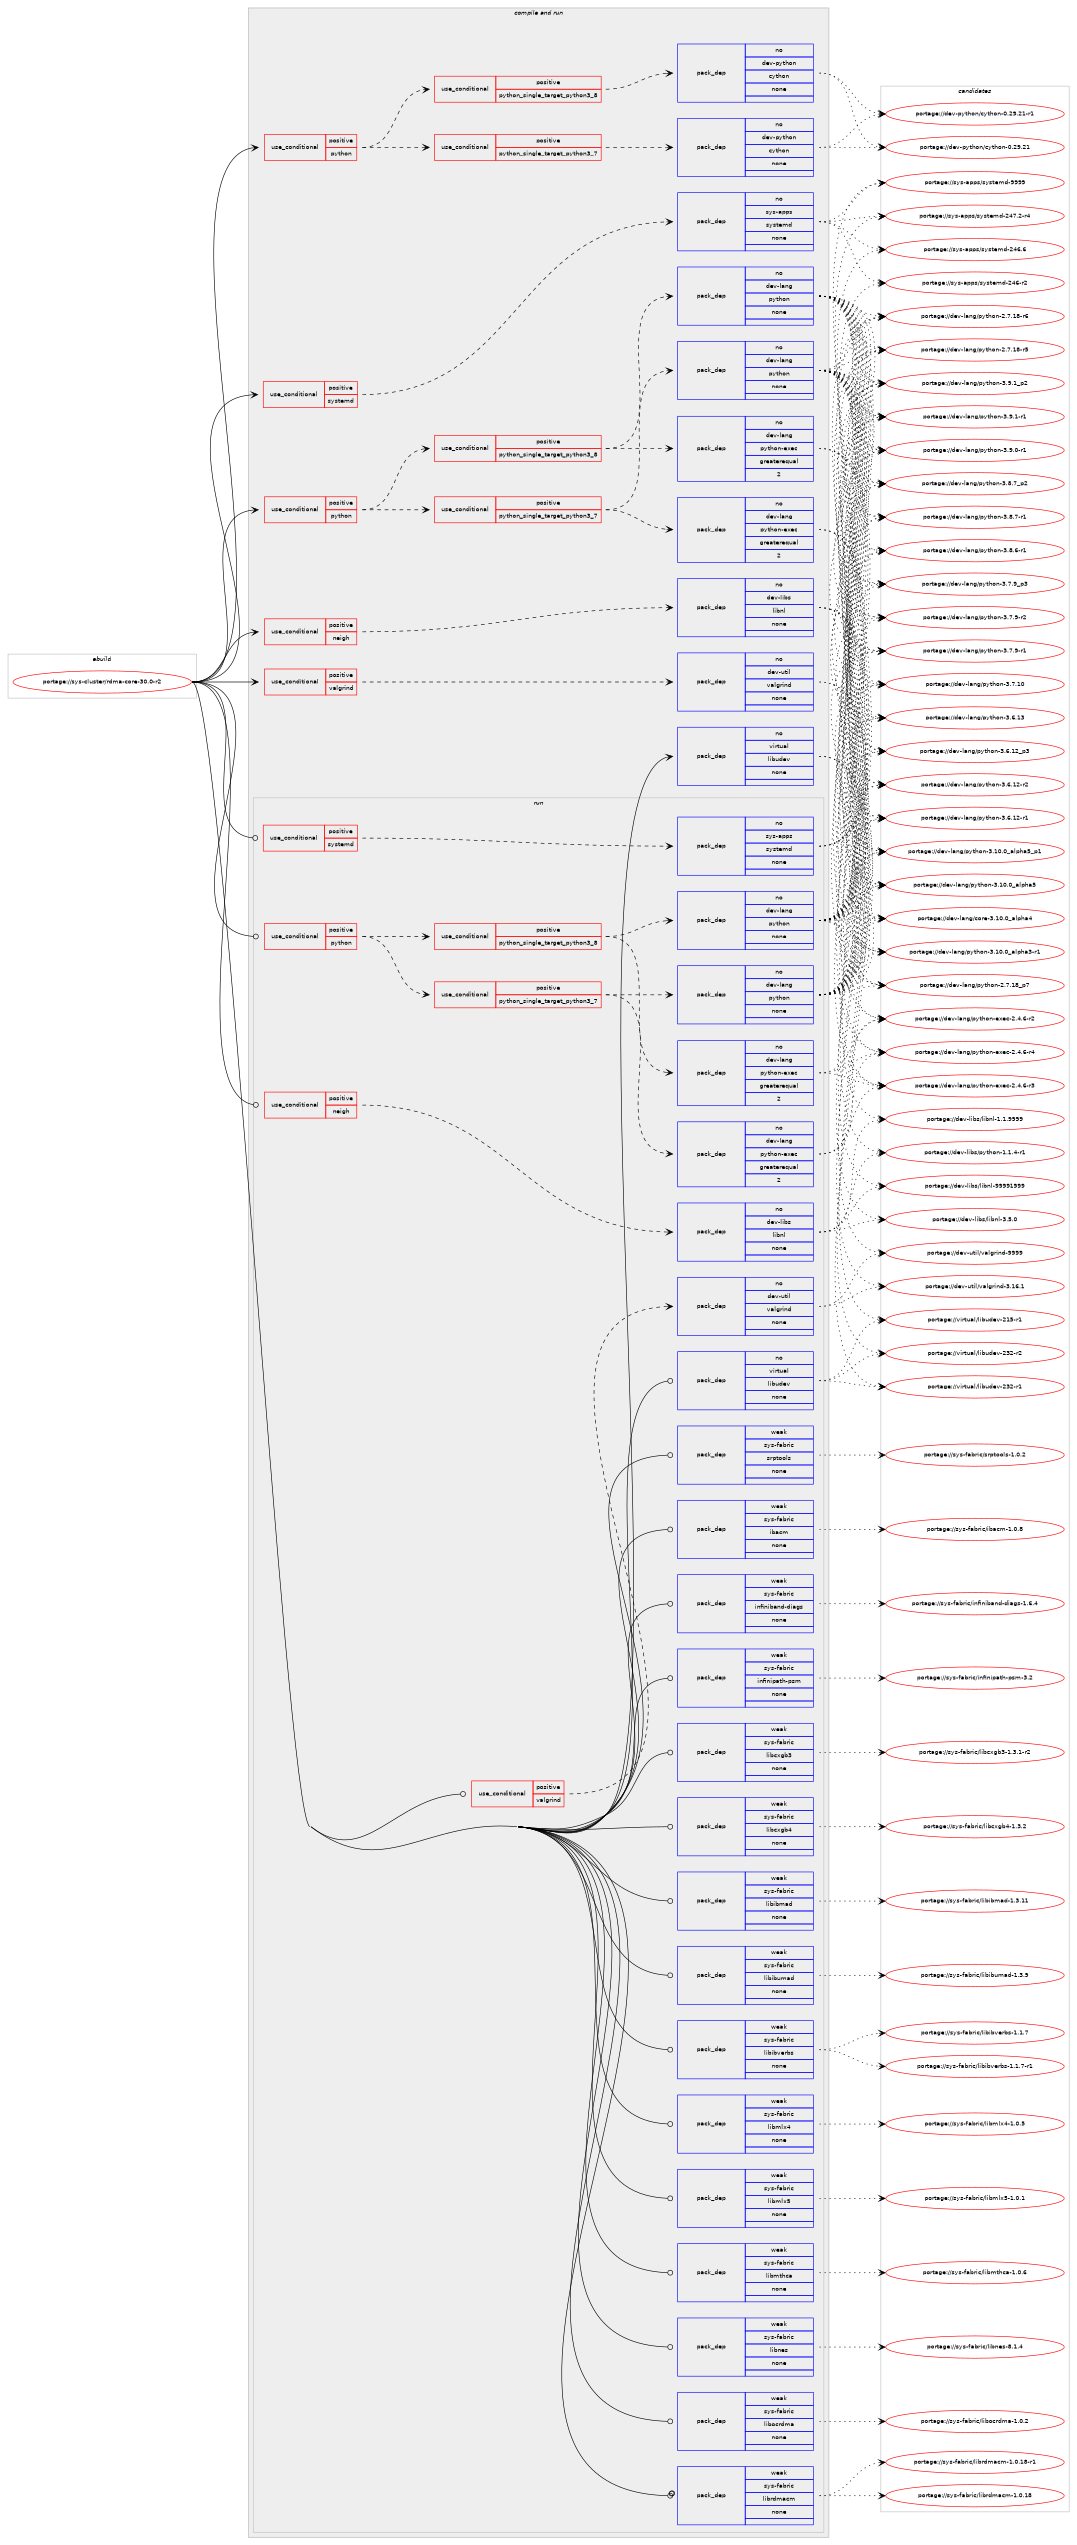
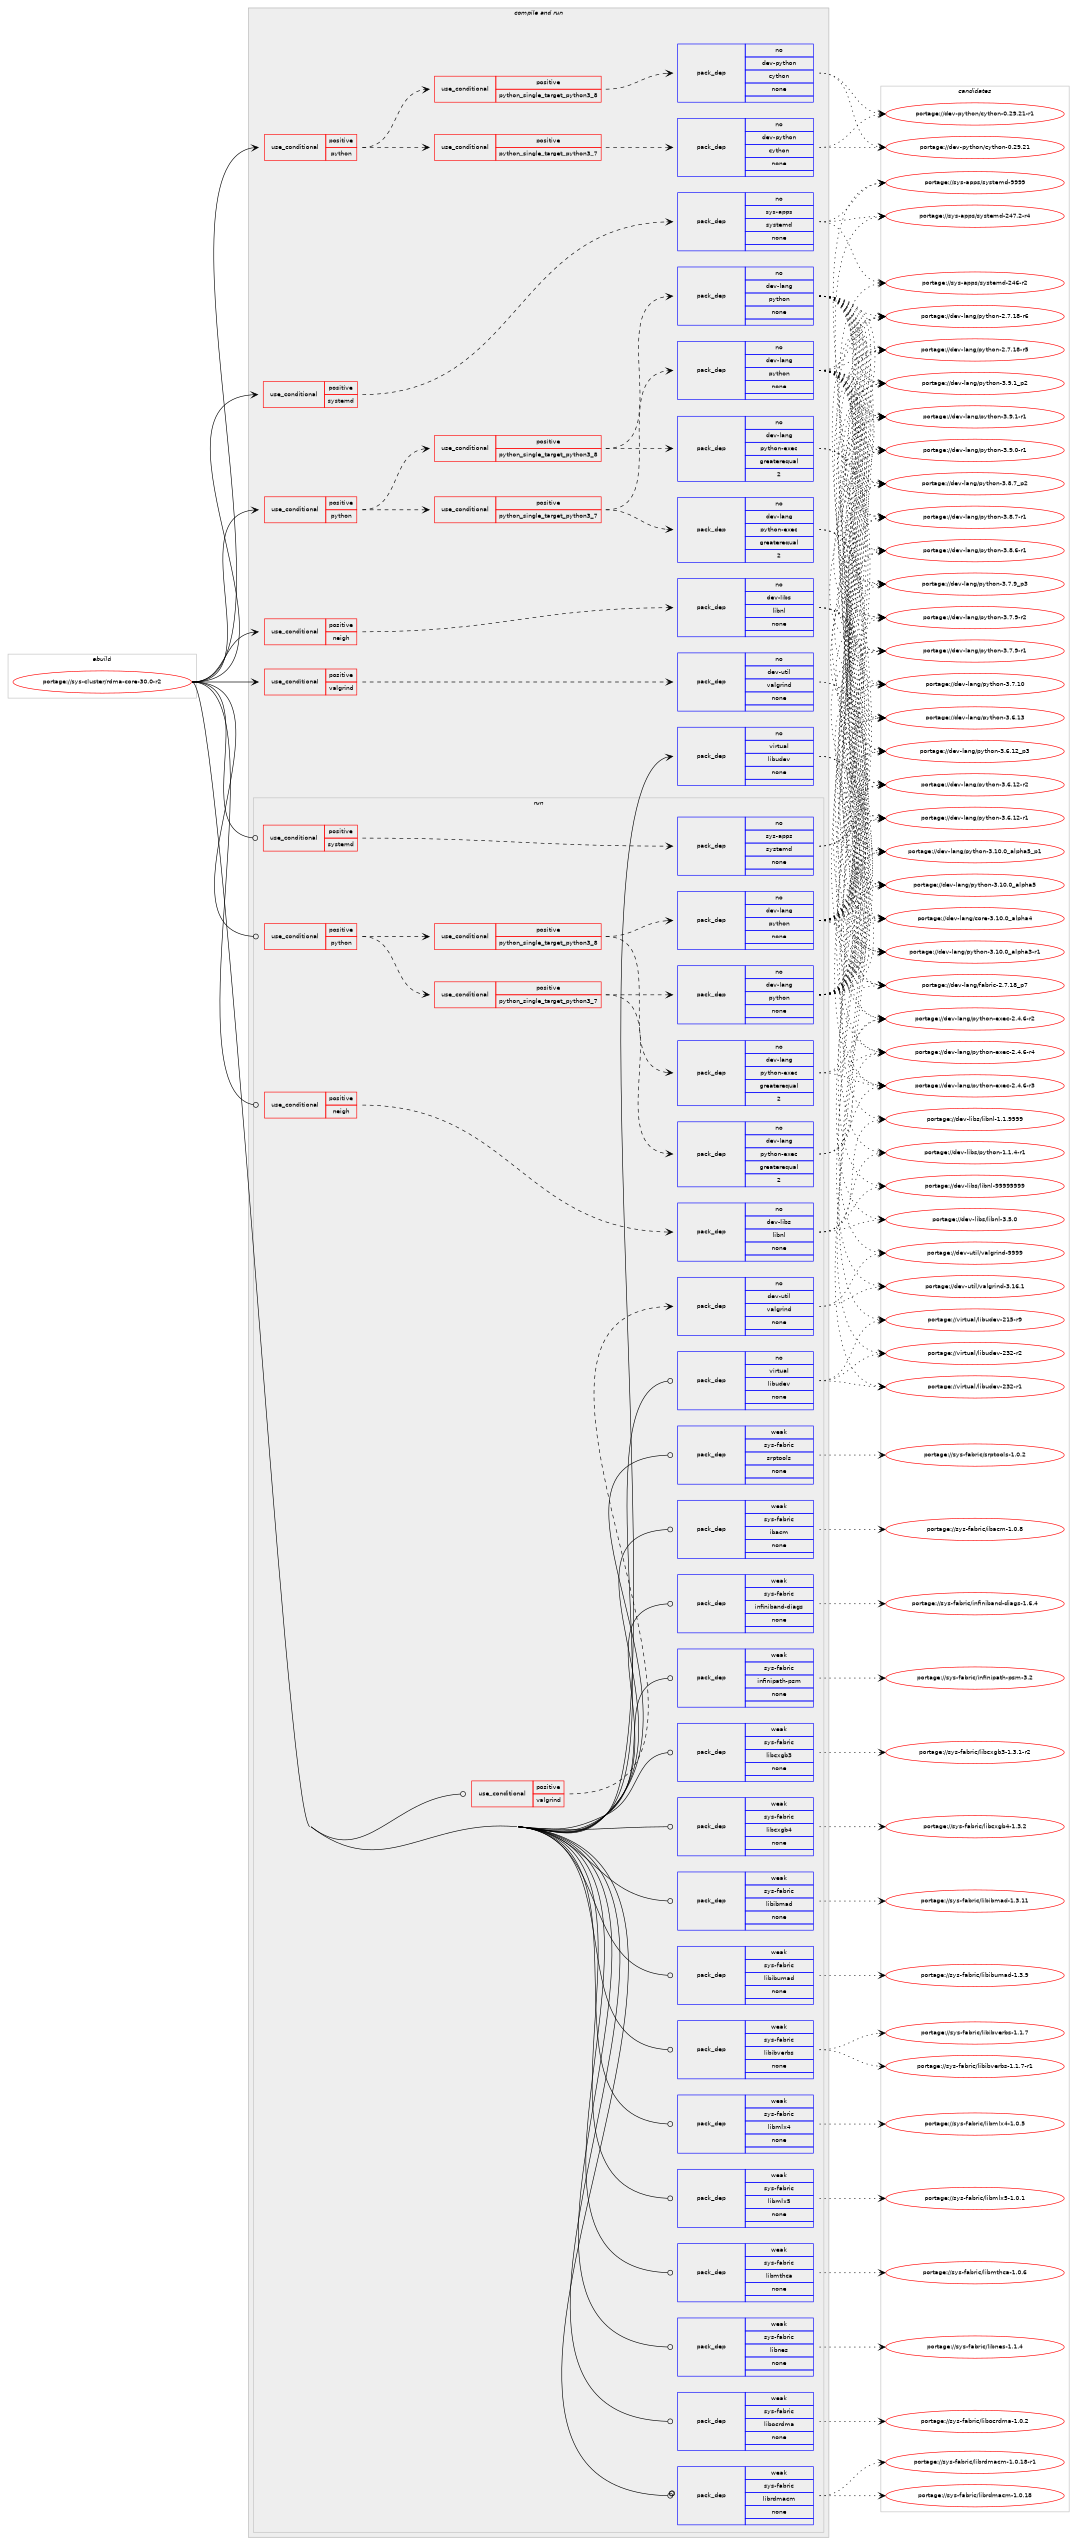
node "portage://sys-apps/systemd-246.6": removed
node "portage://dev-lang/python-2.7.18_p7": label "portage://dev-lang/python-2.7.18_p7" -> "portage://dev-lang/fabric-2.7.18_p7"
node "portage://dev-libs/libnl-99991999": label "portage://dev-libs/libnl-99991999" -> "portage://dev-libs/libnl-99999999"
node "portage://virtual/libudev-215-r1": label "portage://virtual/libudev-215-r1" -> "portage://virtual/libudev-215-r9"
node "portage://sys-fabric/libnes-8.1.4": label "portage://sys-fabric/libnes-8.1.4" -> "portage://sys-fabric/libnes-1.1.4"
